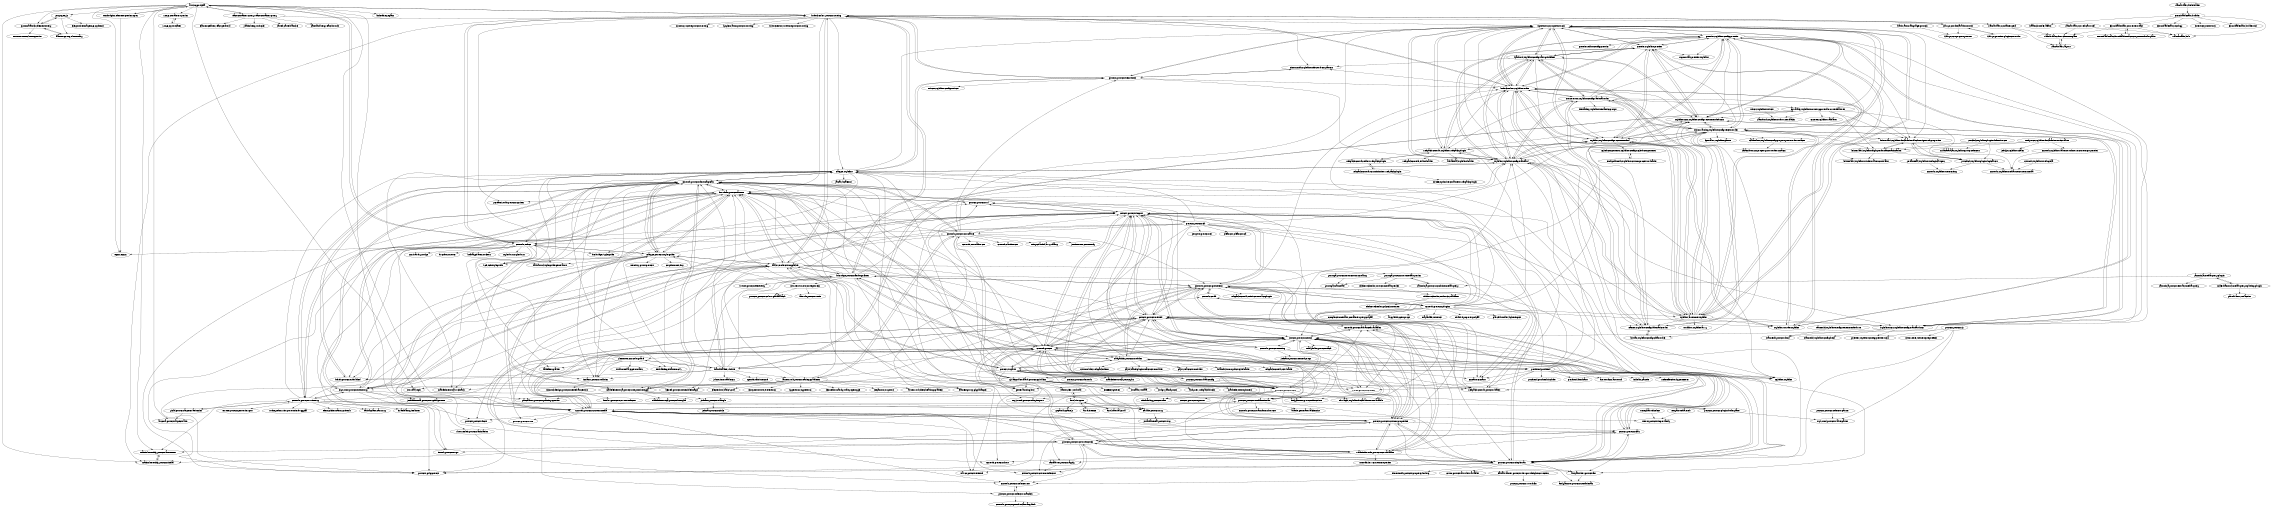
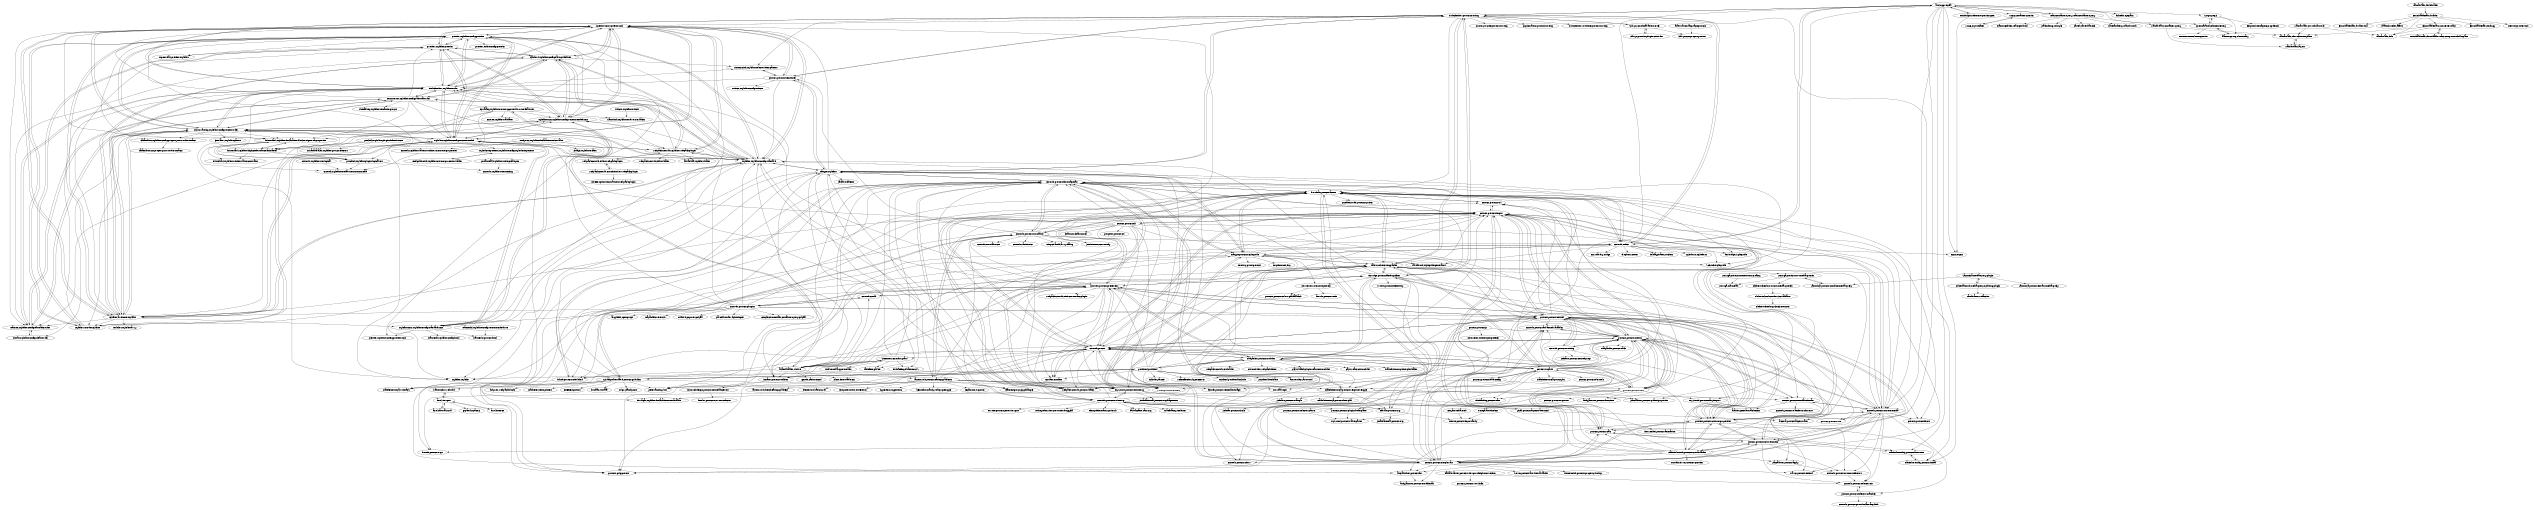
edge "2createStudio/postcss-sprites" -> "hudochenkov/postcss-sorting": now "matype/stylefmt" -> "hudochenkov/postcss-sorting"
node "walmartlabs/container-perf": label "walmartlabs/container-perf" -> "walmartlabs/container-query"
edge "hudochenkov/stylelint-order" -> "stylelint/vscode-stylelint": now "stormwarning/stylelint-config-recess-order" -> "stylelint/vscode-stylelint"
